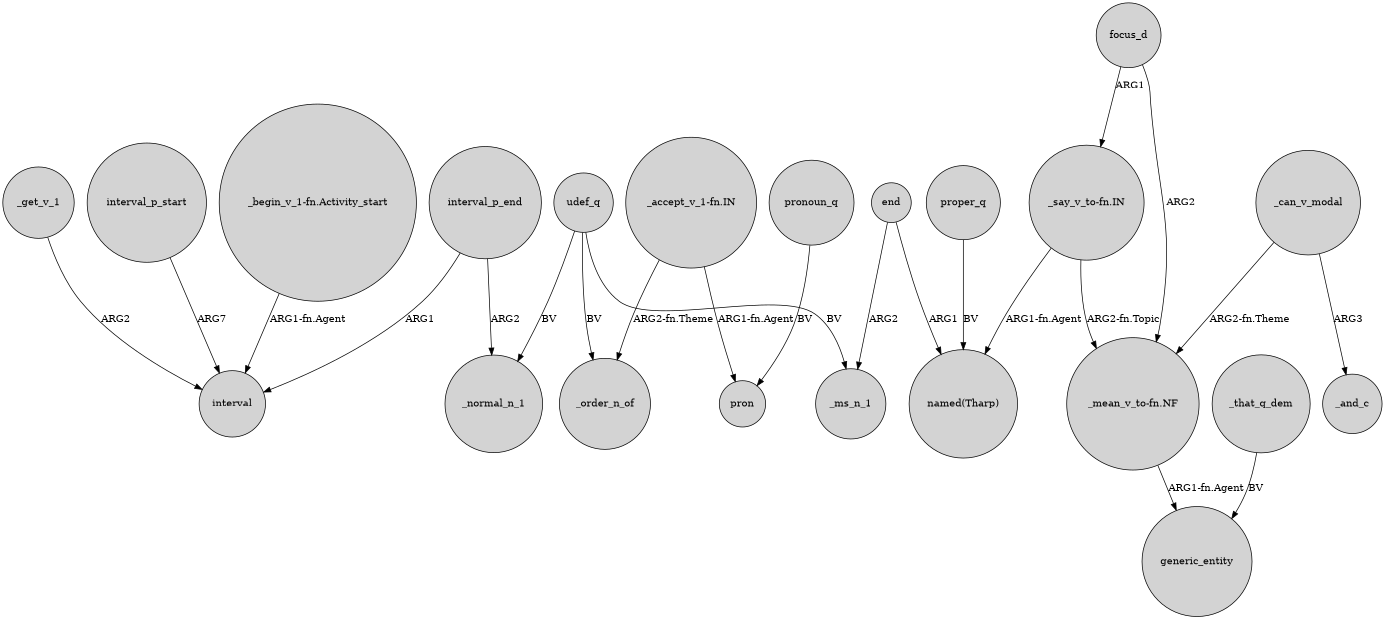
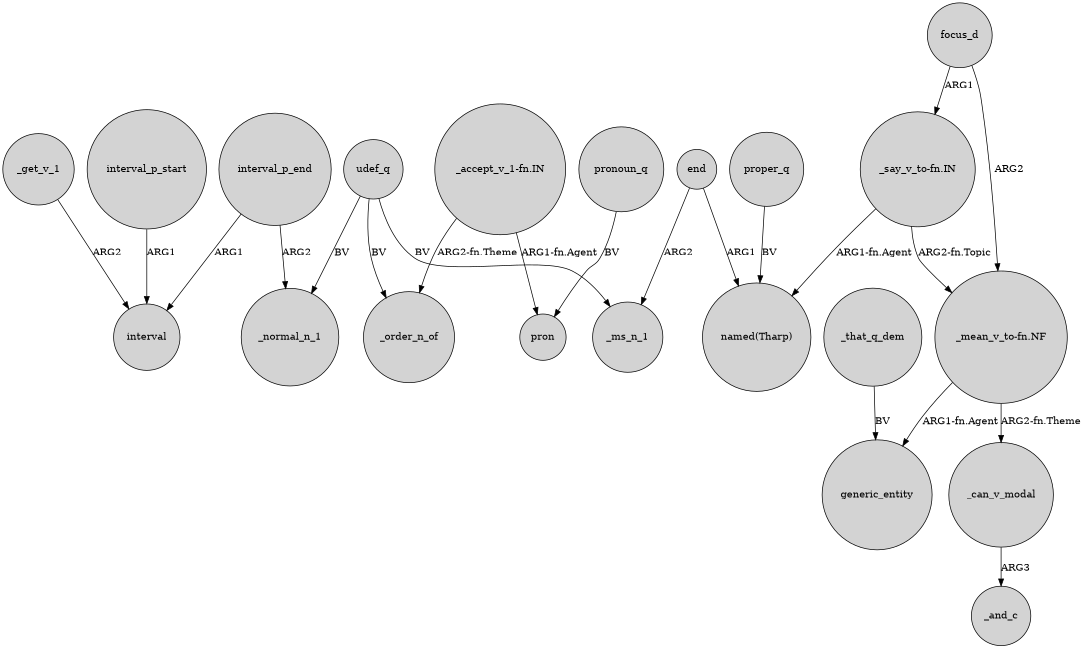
node "_begin_v_1-fn.Activity_start": removed
edge "_can_v_modal" -> "_mean_v_to-fn.NF": reversed
edge "interval_p_start" -> "interval": label "ARG7" -> "ARG1"
